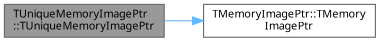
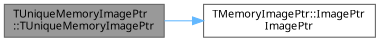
node "TMemoryImagePtr::TMemory ImagePtr": label "TMemoryImagePtr::TMemory ImagePtr" -> "TMemoryImagePtr::ImagePtr ImagePtr"
